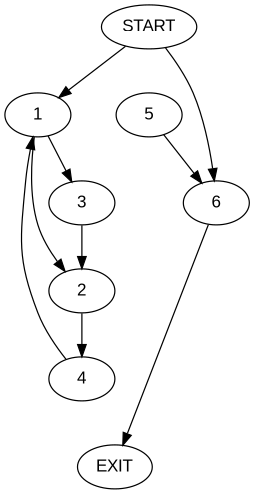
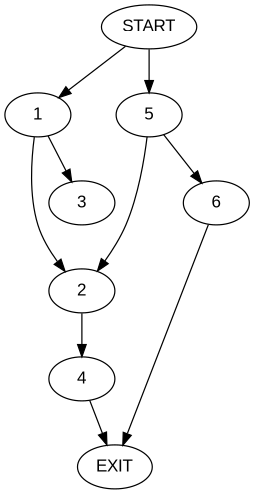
edge "START" -> "6": now "START" -> "5"
edge "3" -> "2": now "5" -> "2"
edge "4" -> "1": now "4" -> "EXIT"
